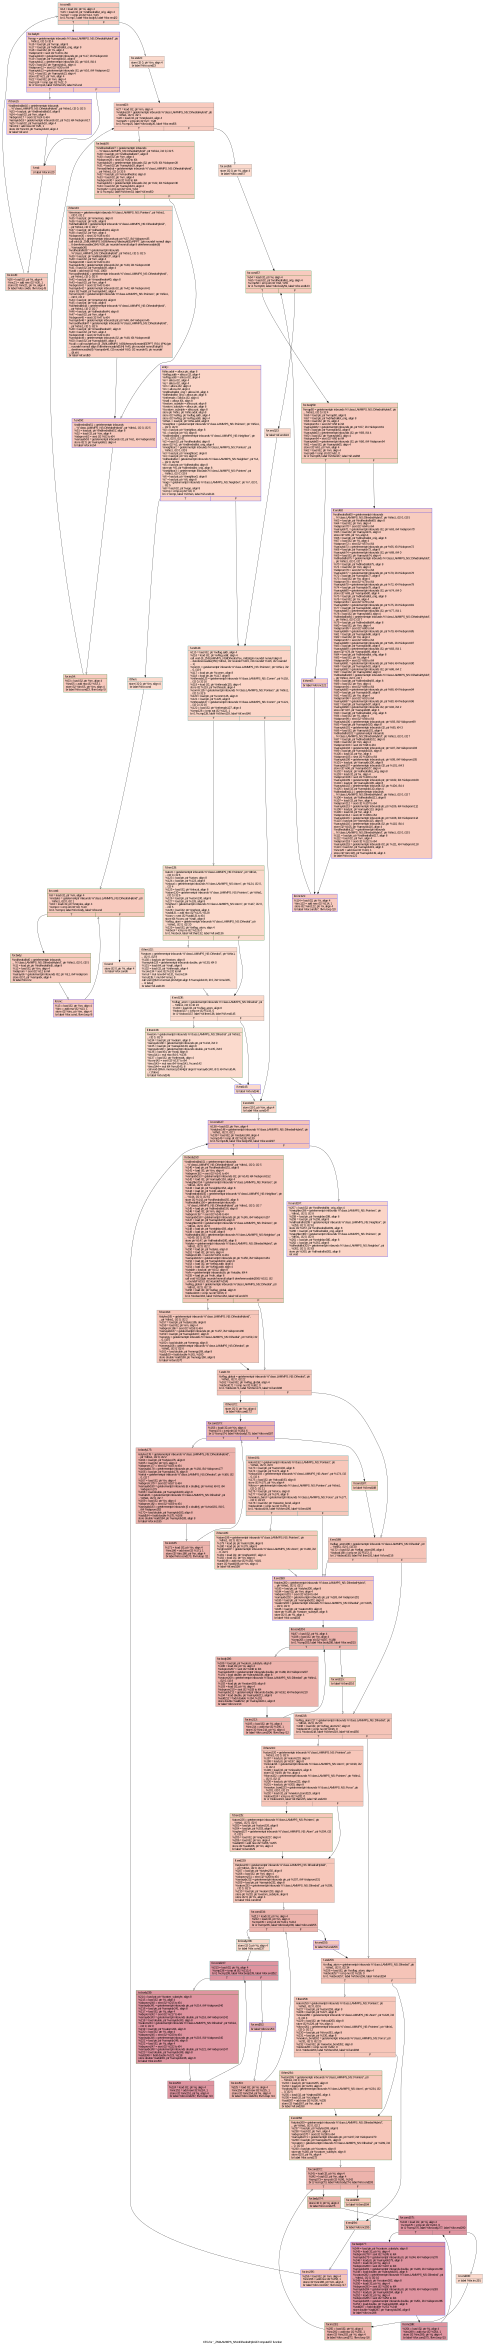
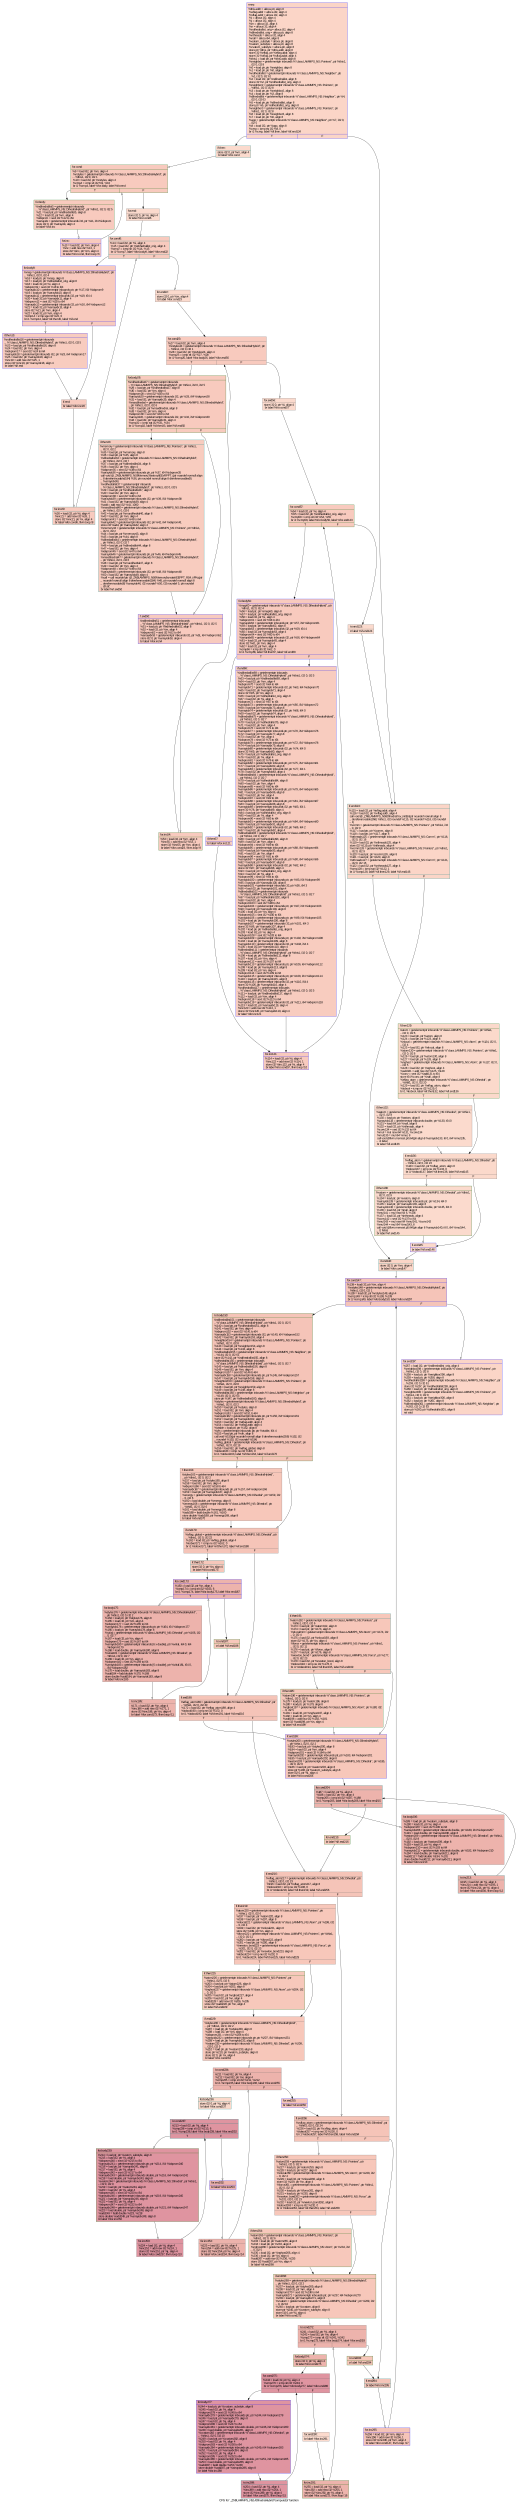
edge "for.end:" -> "for.cond6:": added
node "for.body59:": color darkgreen -> blue
